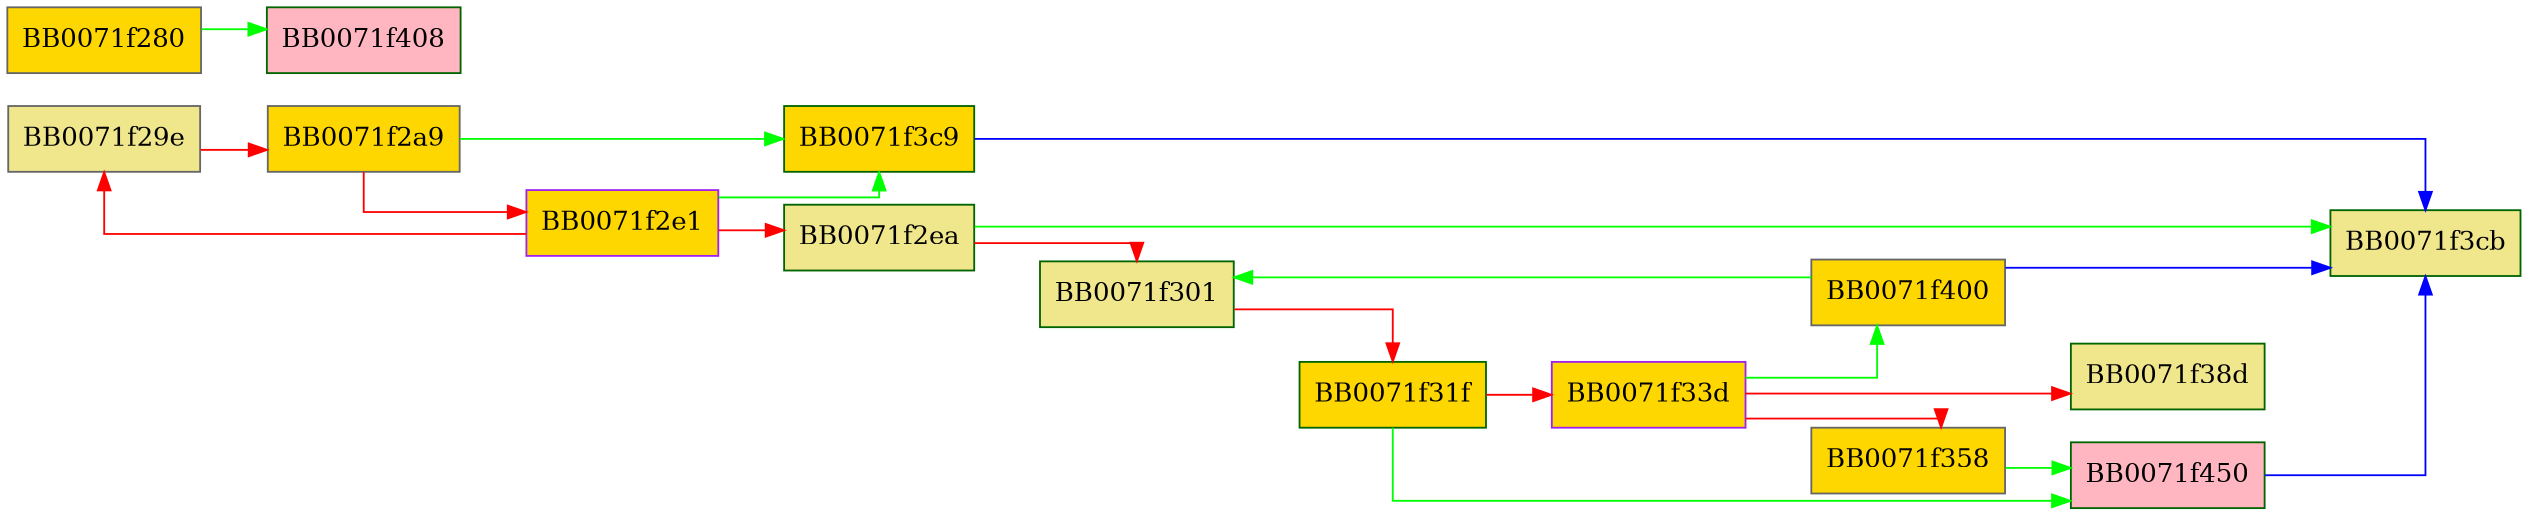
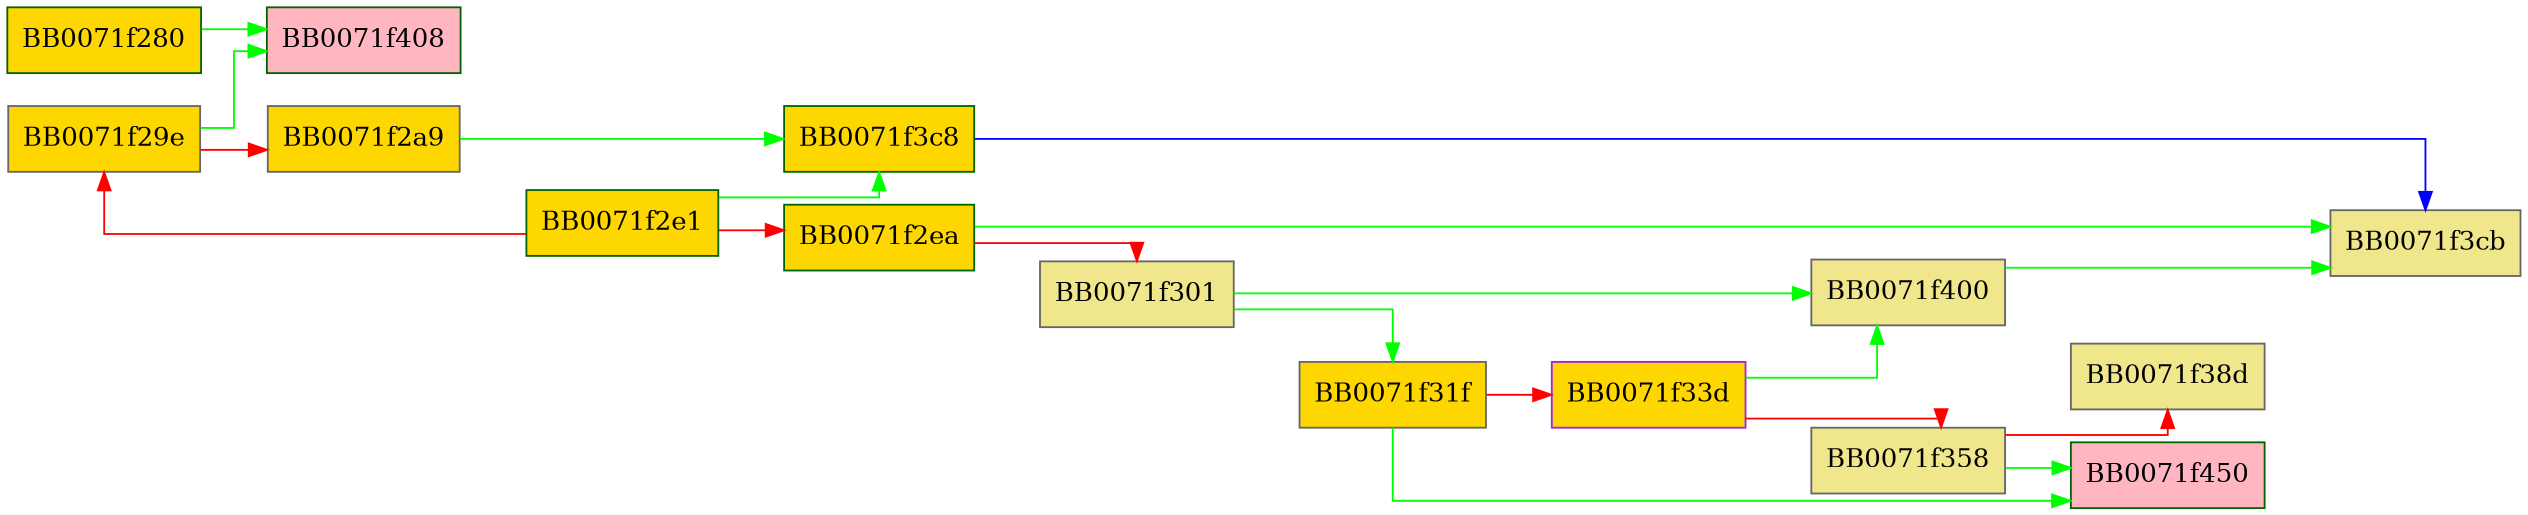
node "BB0071f280": color gray40 -> darkgreen
edge "BB0071f29e" -> "BB0071f408": added
node "BB0071f29e": fillcolor khaki -> gold
node "BB0071f3c9": label "BB0071f3c9" -> "BB0071f3c8"
edge "BB0071f2a9" -> "BB0071f2e1": removed
node "BB0071f2e1": color purple -> darkgreen
node "BB0071f2ea": fillcolor khaki -> gold
node "BB0071f3cb": color darkgreen -> gray40
edge "BB0071f400" -> "BB0071f3cb": color blue -> green
edge "BB0071f400" -> "BB0071f301": reversed
node "BB0071f400": fillcolor gold -> khaki
node "BB0071f301": color darkgreen -> gray40
edge "BB0071f301" -> "BB0071f31f": color red -> green
node "BB0071f38d": color darkgreen -> gray40
edge "BB0071f33d" -> "BB0071f38d": now "BB0071f358" -> "BB0071f38d"
node "BB0071f31f": color darkgreen -> gray40
node "BB0071f358": fillcolor gold -> khaki
edge "BB0071f450" -> "BB0071f3cb": removed
